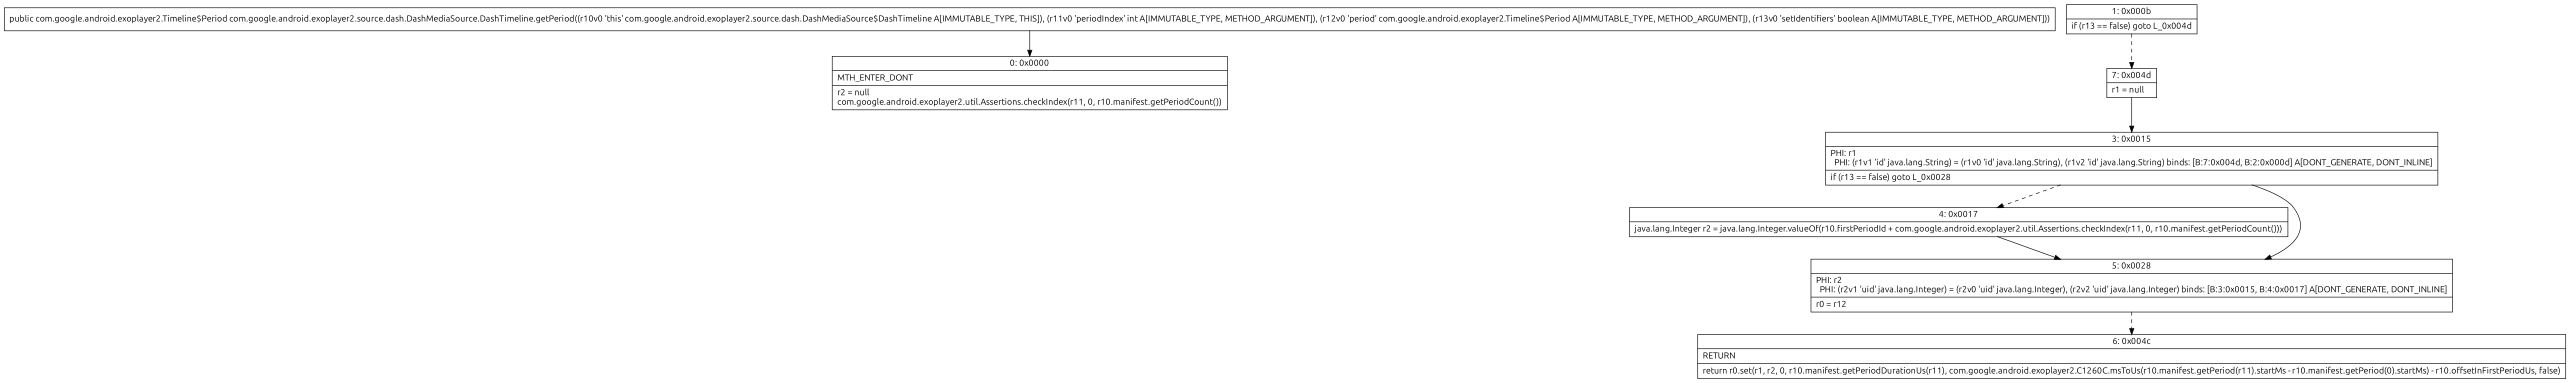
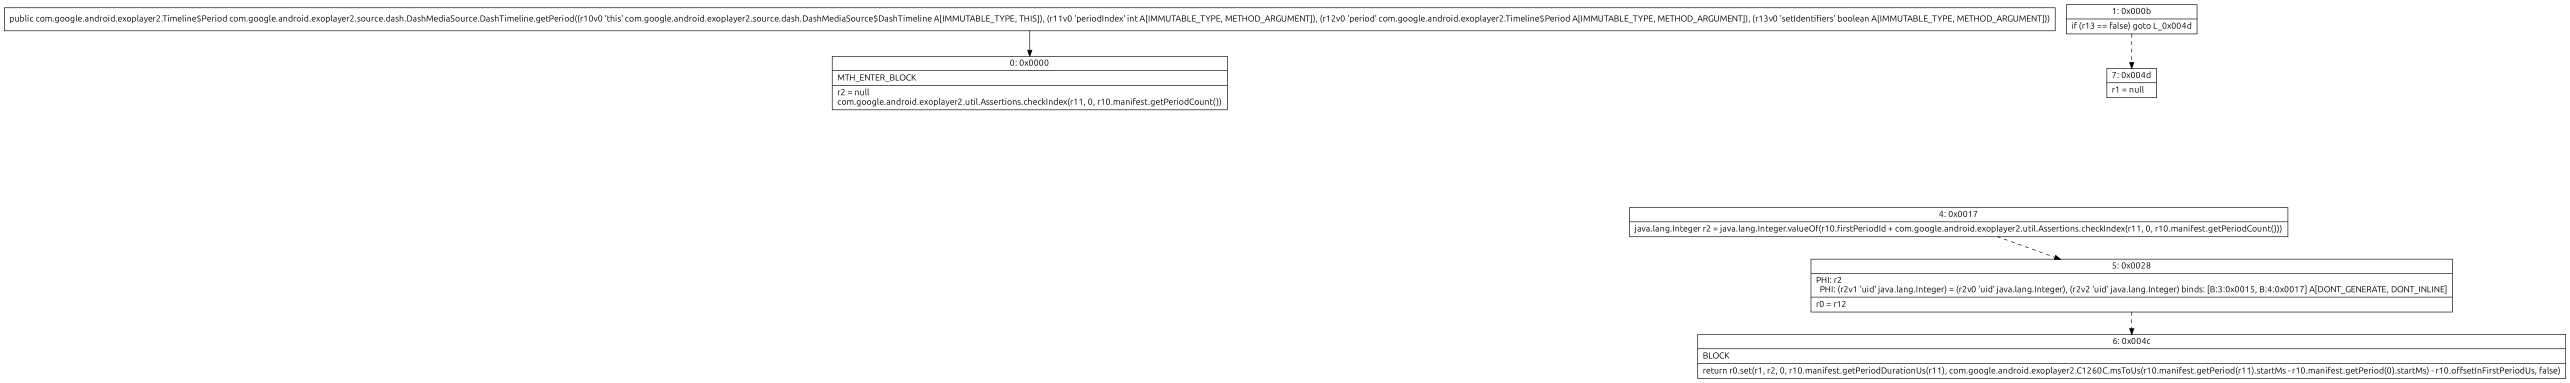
node "0: 0x0000": text "MTH_ENTER_DONT" -> "MTH_ENTER_BLOCK"
node "3: 0x0015": removed
edge "4: 0x0017" -> "5: 0x0028": style solid -> dashed
node "6: 0x004c": text "RETURN" -> "BLOCK"
